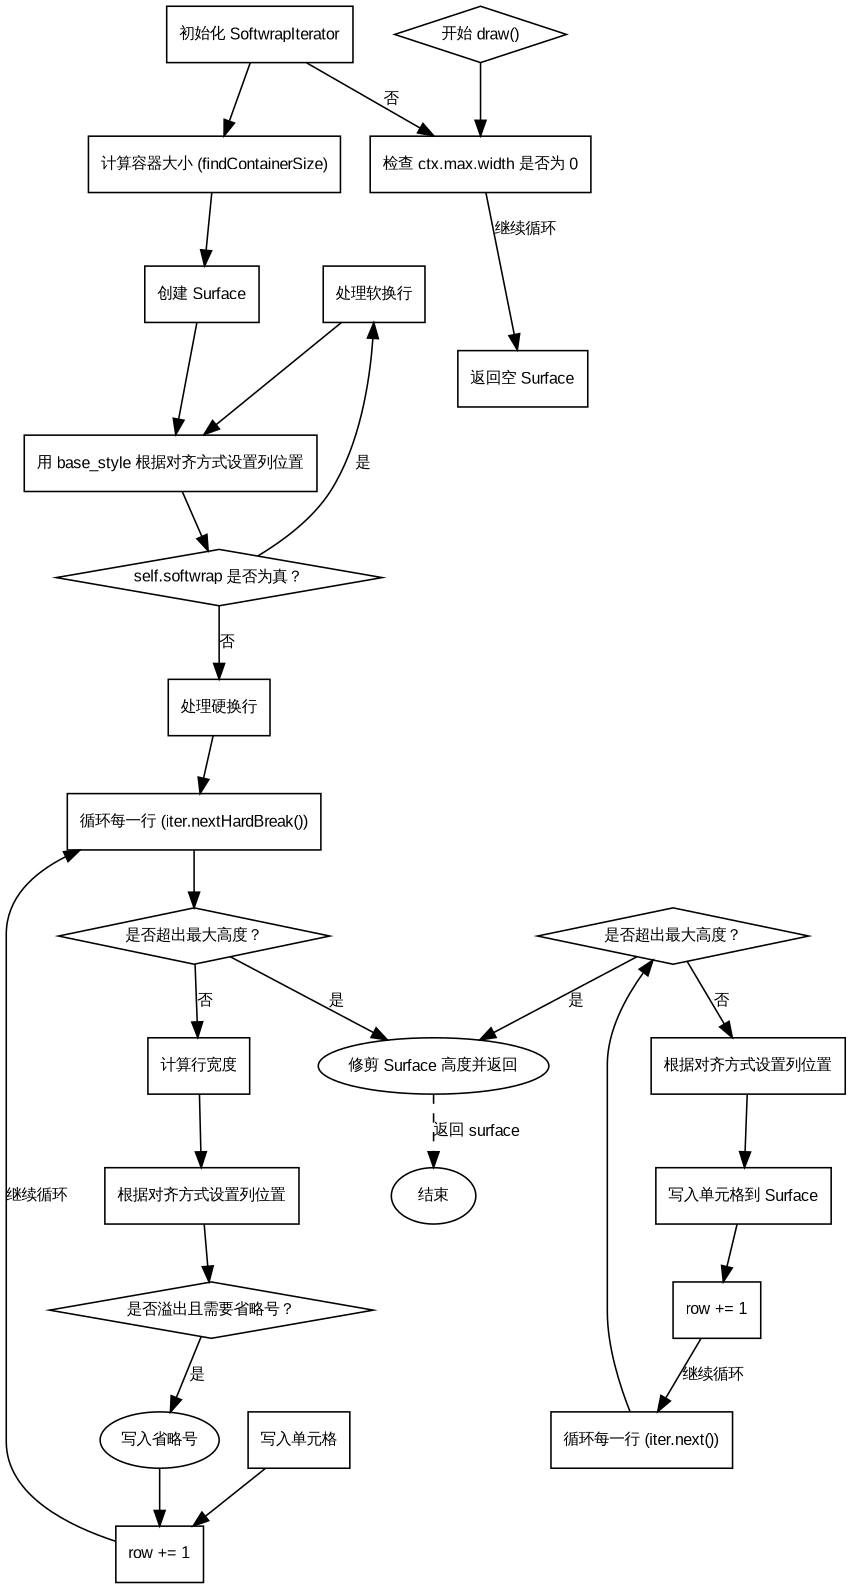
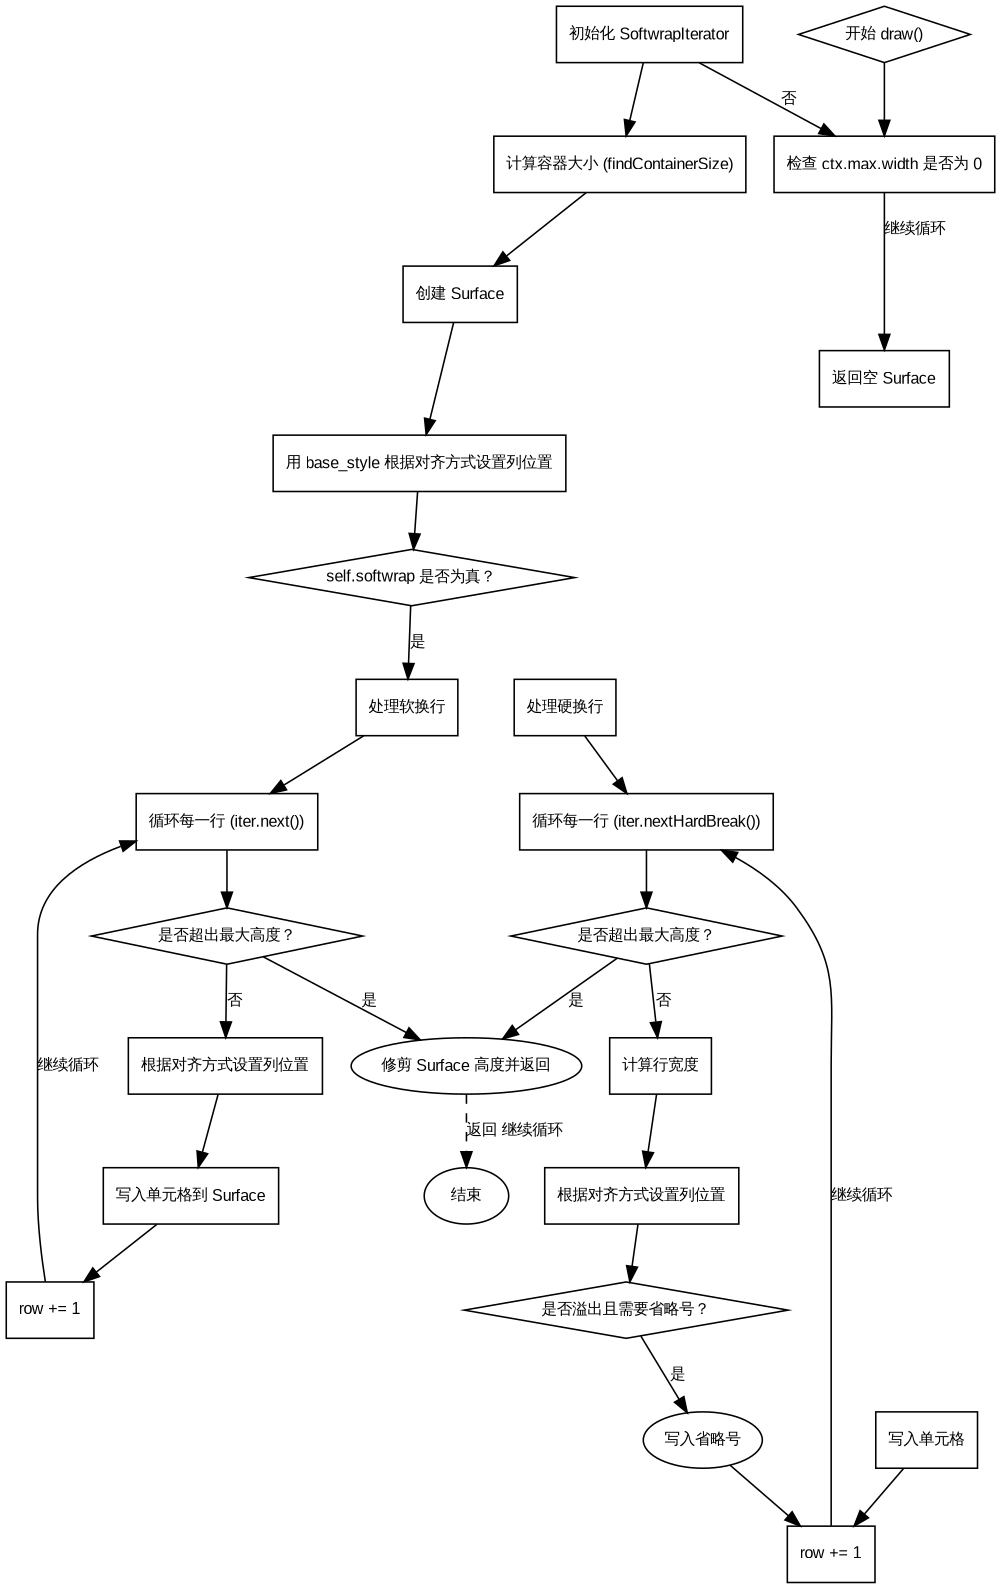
edge "处理软换行" -> "用 base_style 根据对齐方式设置列位置": now "处理软换行" -> "循环每一行 (iter.next())"
edge "self.softwrap 是否为真？" -> "处理硬换行": removed, label "否"
edge "修剪 Surface 高度并返回" -> "结束": label "返回 surface" -> "返回 继续循环"
